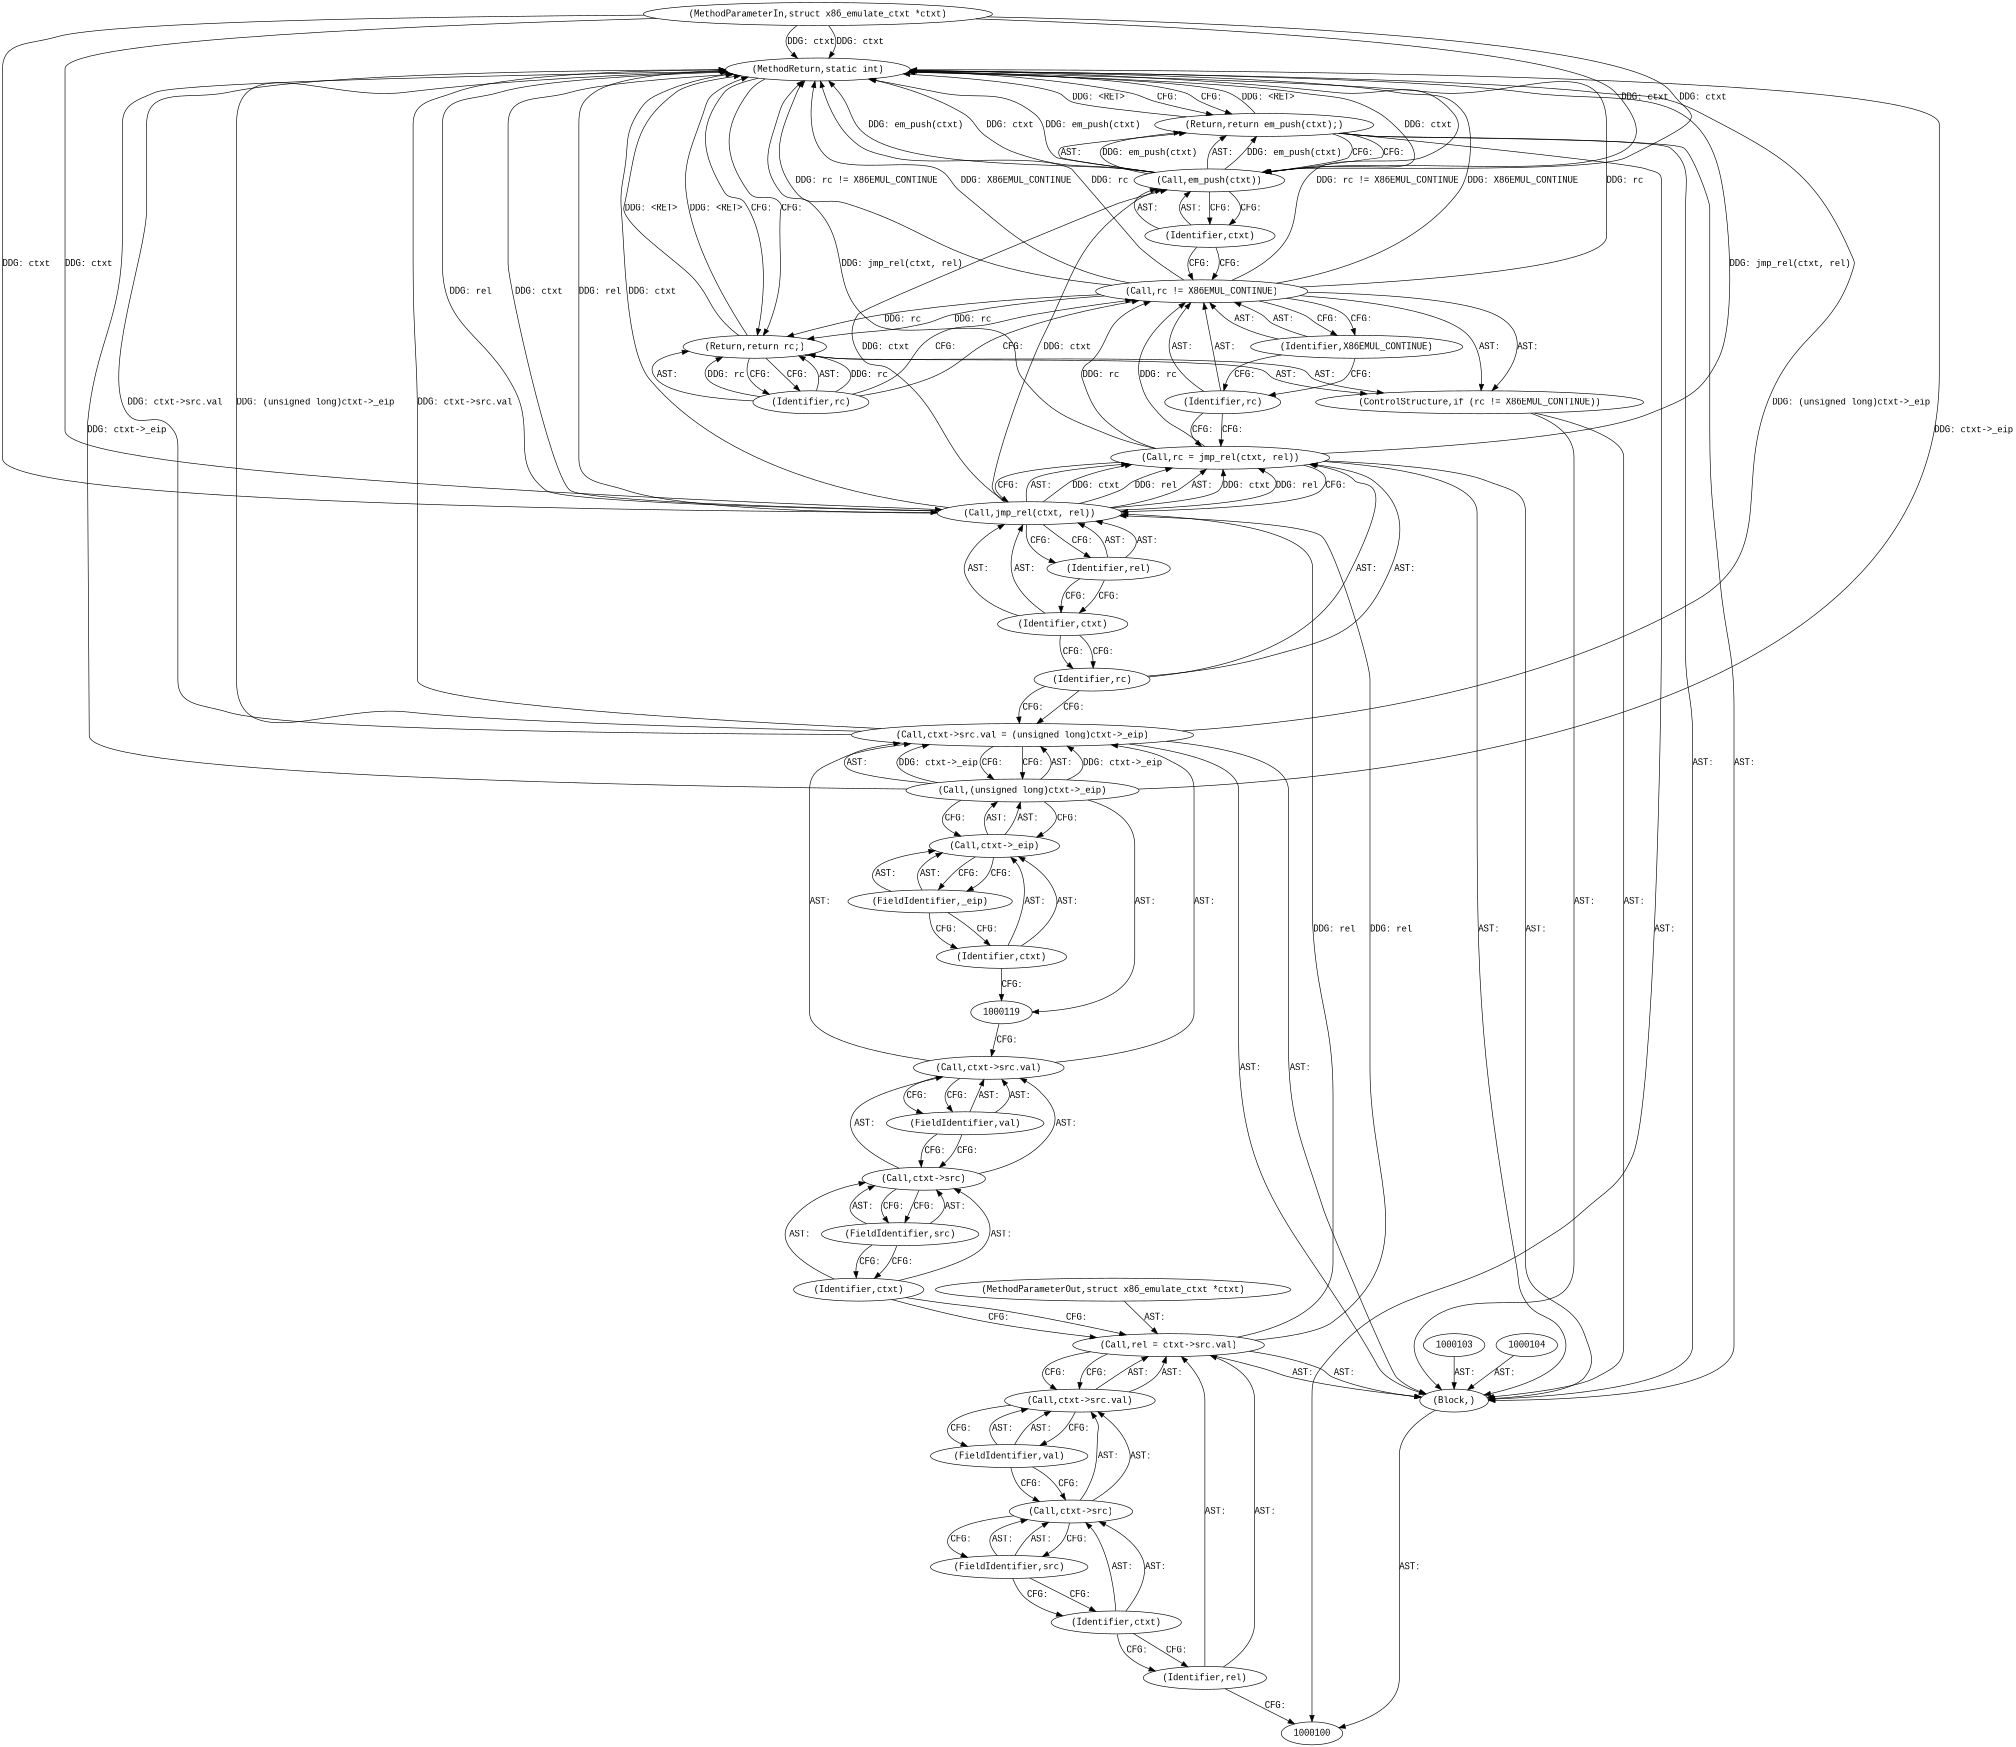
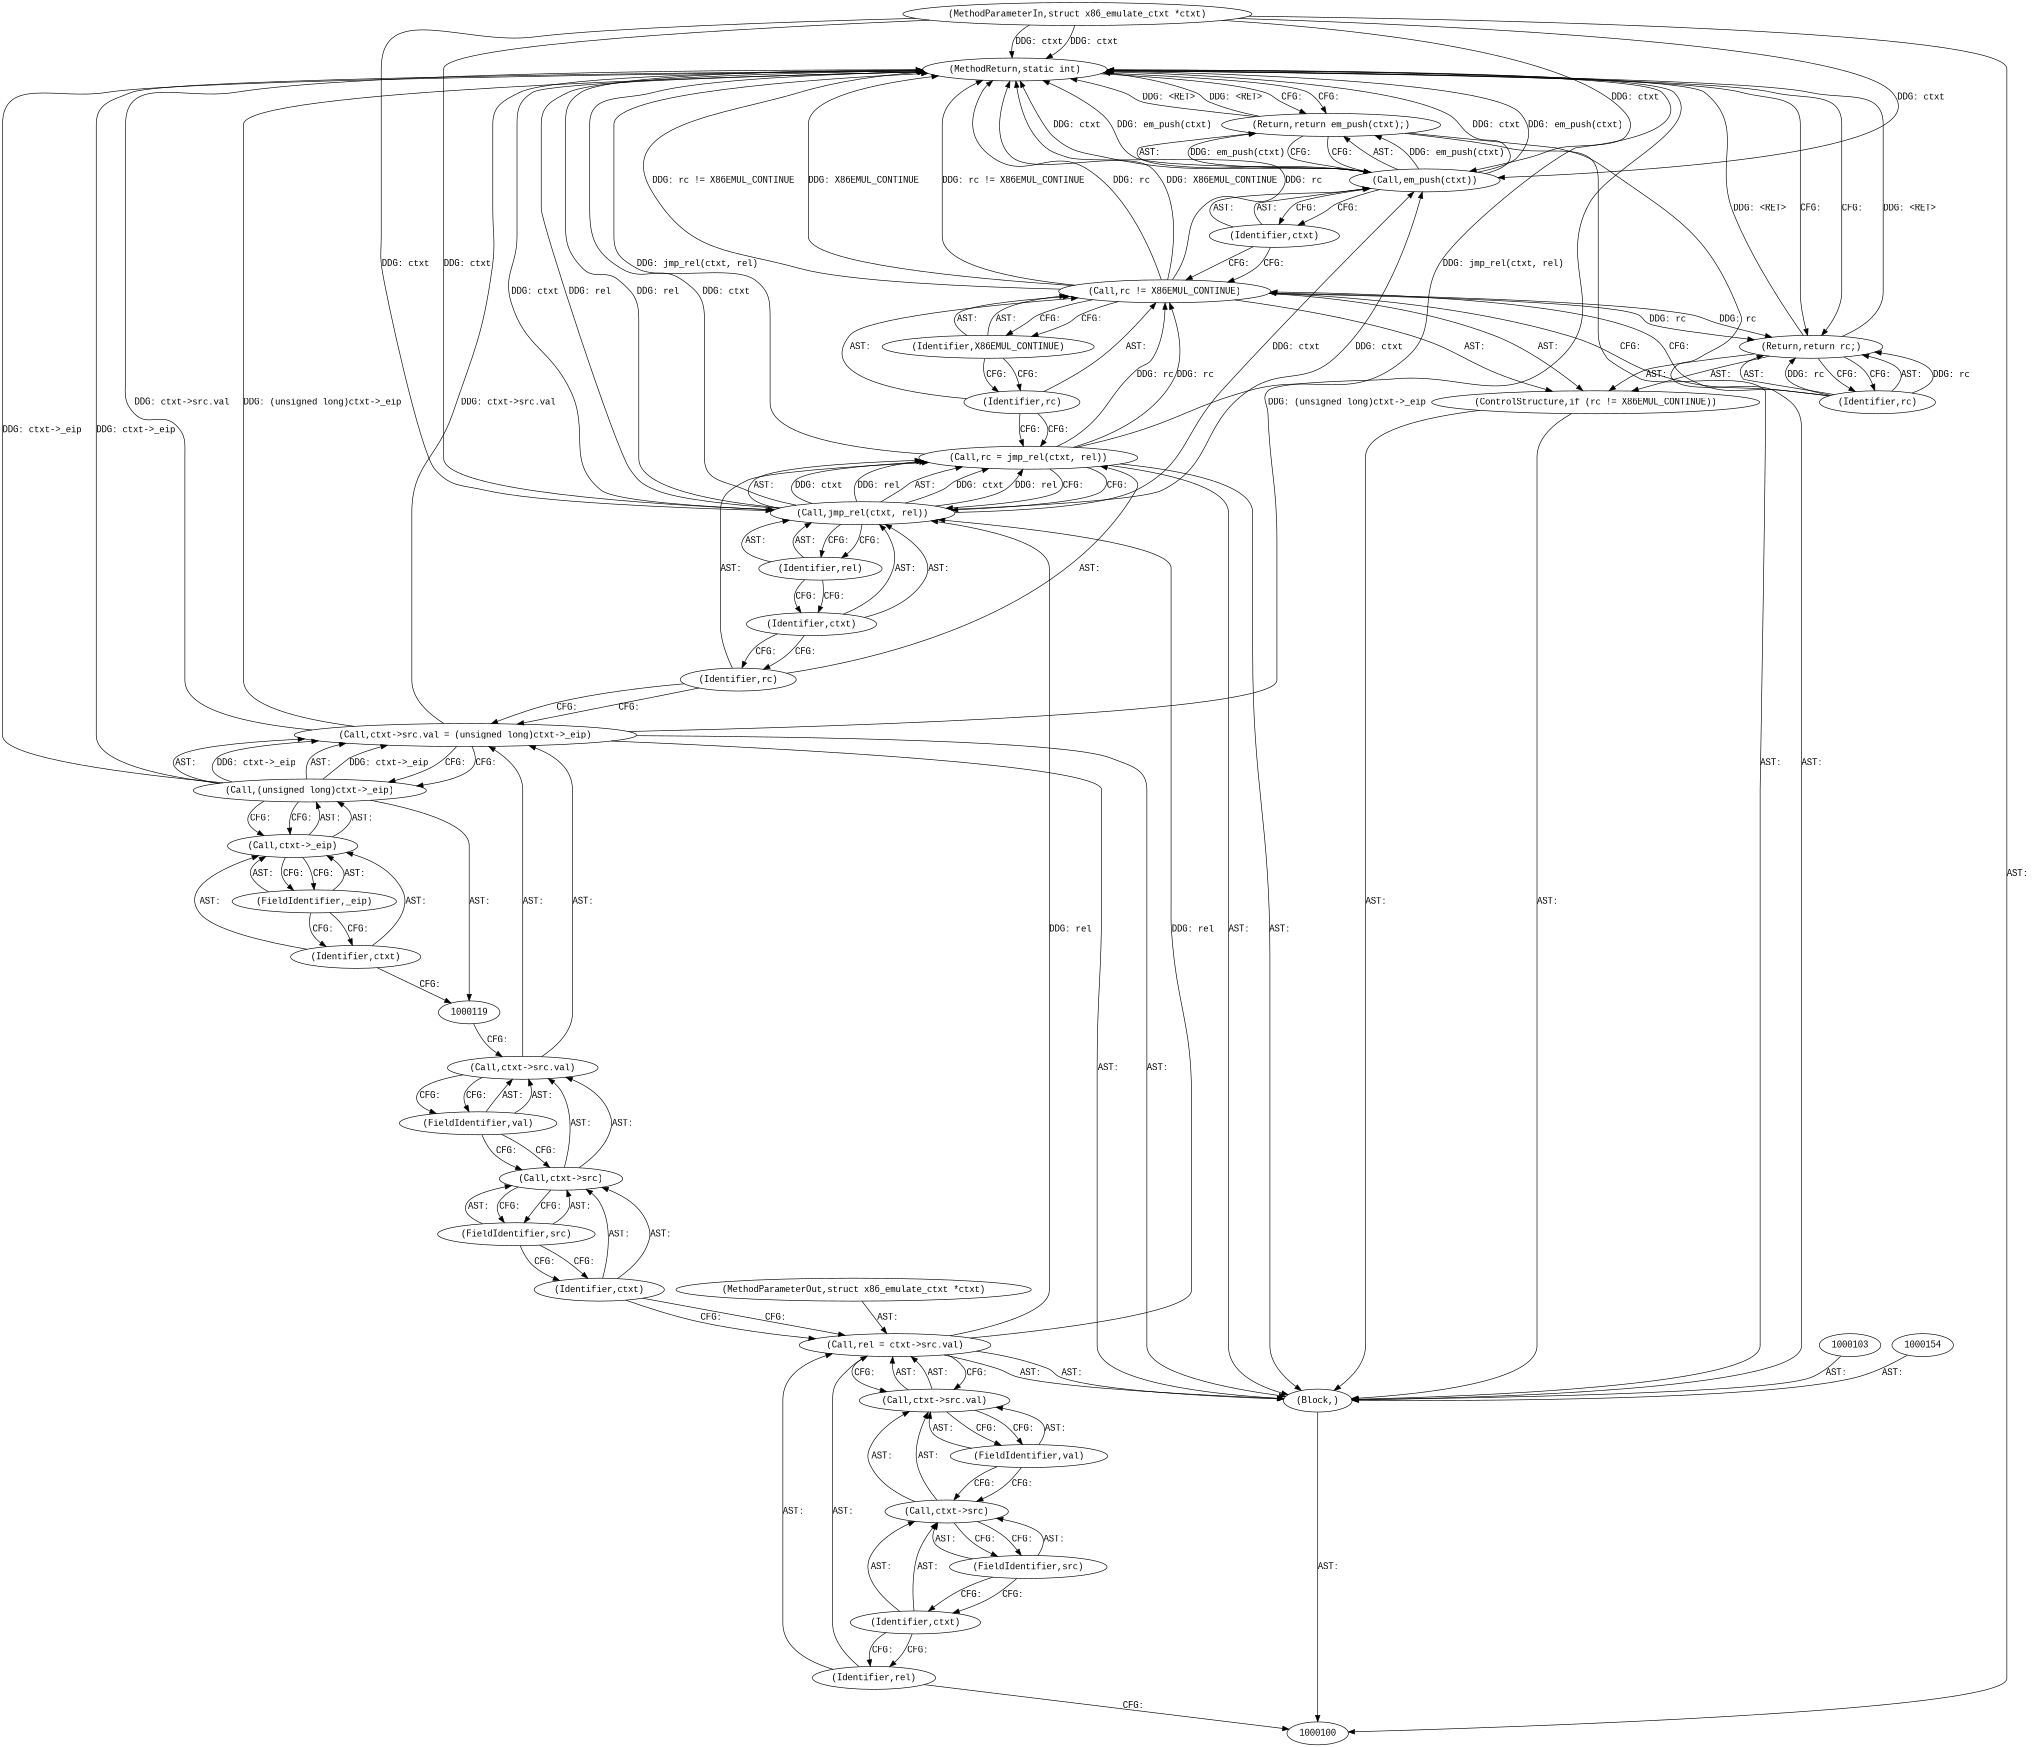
edge "(Return,return em_push(ctxt);)" -> "1000100": now "(MethodParameterIn,struct x86_emulate_ctxt *ctxt)" -> "1000100"
node "1000104": label "1000104" -> "1000154"
